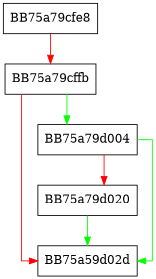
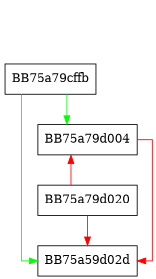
node "BB75a79cfe8": removed
edge "BB75a79d004" -> "BB75a79d020": reversed
edge "BB75a79cffb" -> "BB75a59d02d": color red -> green
edge "BB75a79d004" -> "BB75a59d02d": color green -> red
edge "BB75a79d020" -> "BB75a59d02d": color green -> red
